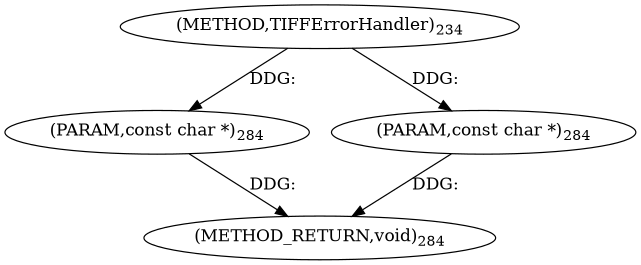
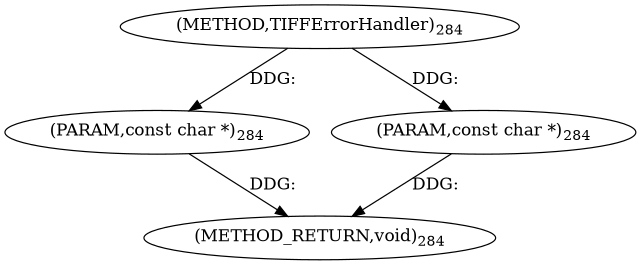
node "(METHOD,TIFFErrorHandler)": text "234" -> "284"
